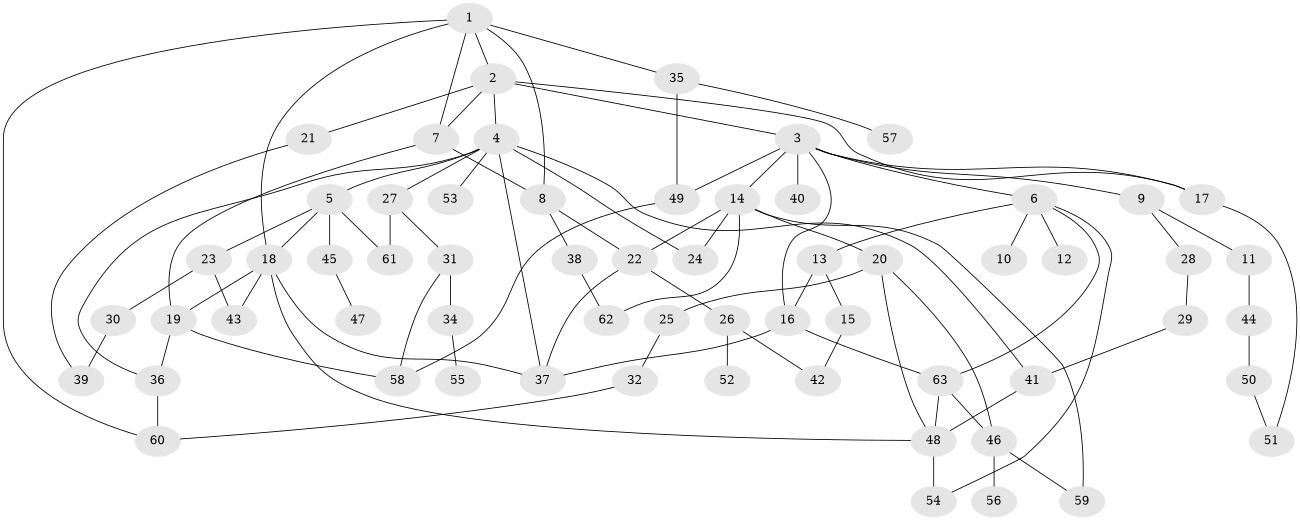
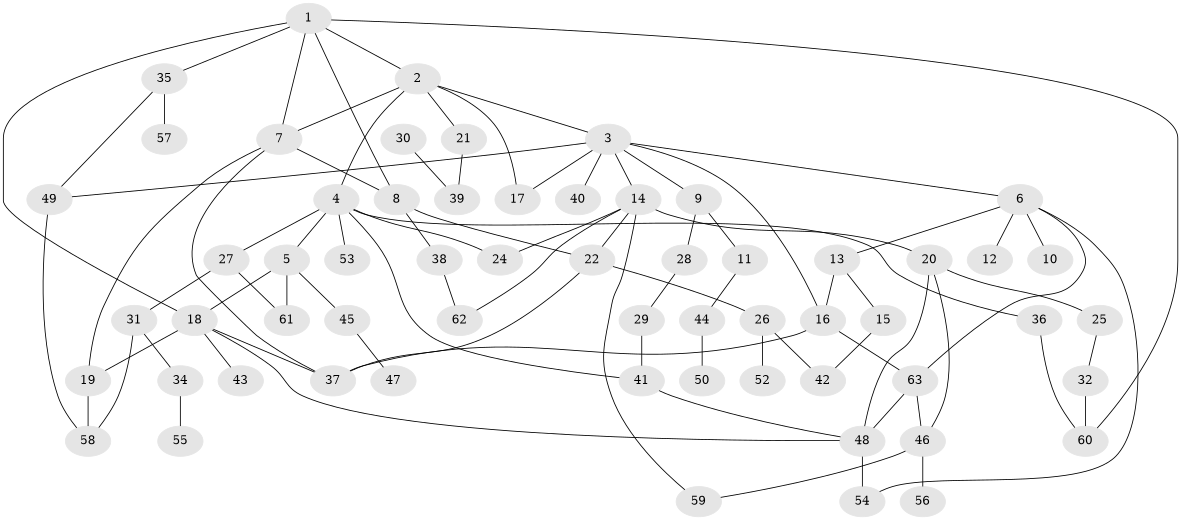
node "23": removed
edge "4" -- "37": now "7" -- "37"
edge "19" -- "36": removed
node "51": removed
